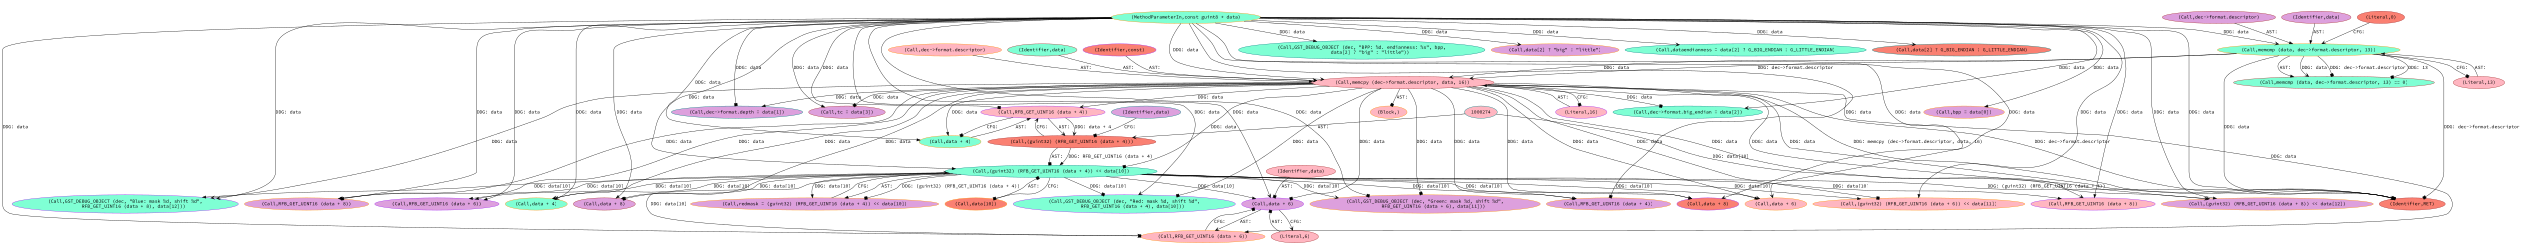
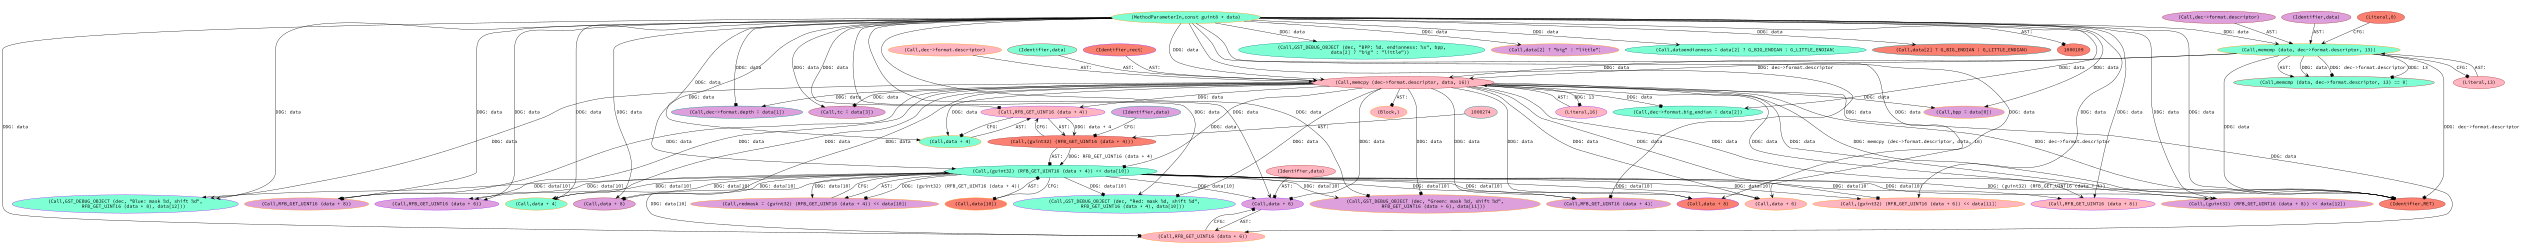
node "(Identifier,const)": label "(Identifier,const)" -> "(Identifier,rect)"
node "1000109": added
edge "(Call,memcpy (dec->format.descriptor, data, 16))" -> "(Call,bpp = data[0])": added, label "DDG: data"
edge "(Call,memcpy (dec->format.descriptor, data, 16))" -> "(Literal,16)": label "CFG: " -> "DDG: 13"
edge "1000274" -> "(Call,(guint32) (RFB_GET_UINT16 (data + 8)) << data[12])": now "(Call,(guint32) (RFB_GET_UINT16 (data + 4)) << data[10])" -> "(Call,(guint32) (RFB_GET_UINT16 (data + 8)) << data[12])"
node "(Literal,6)": removed
